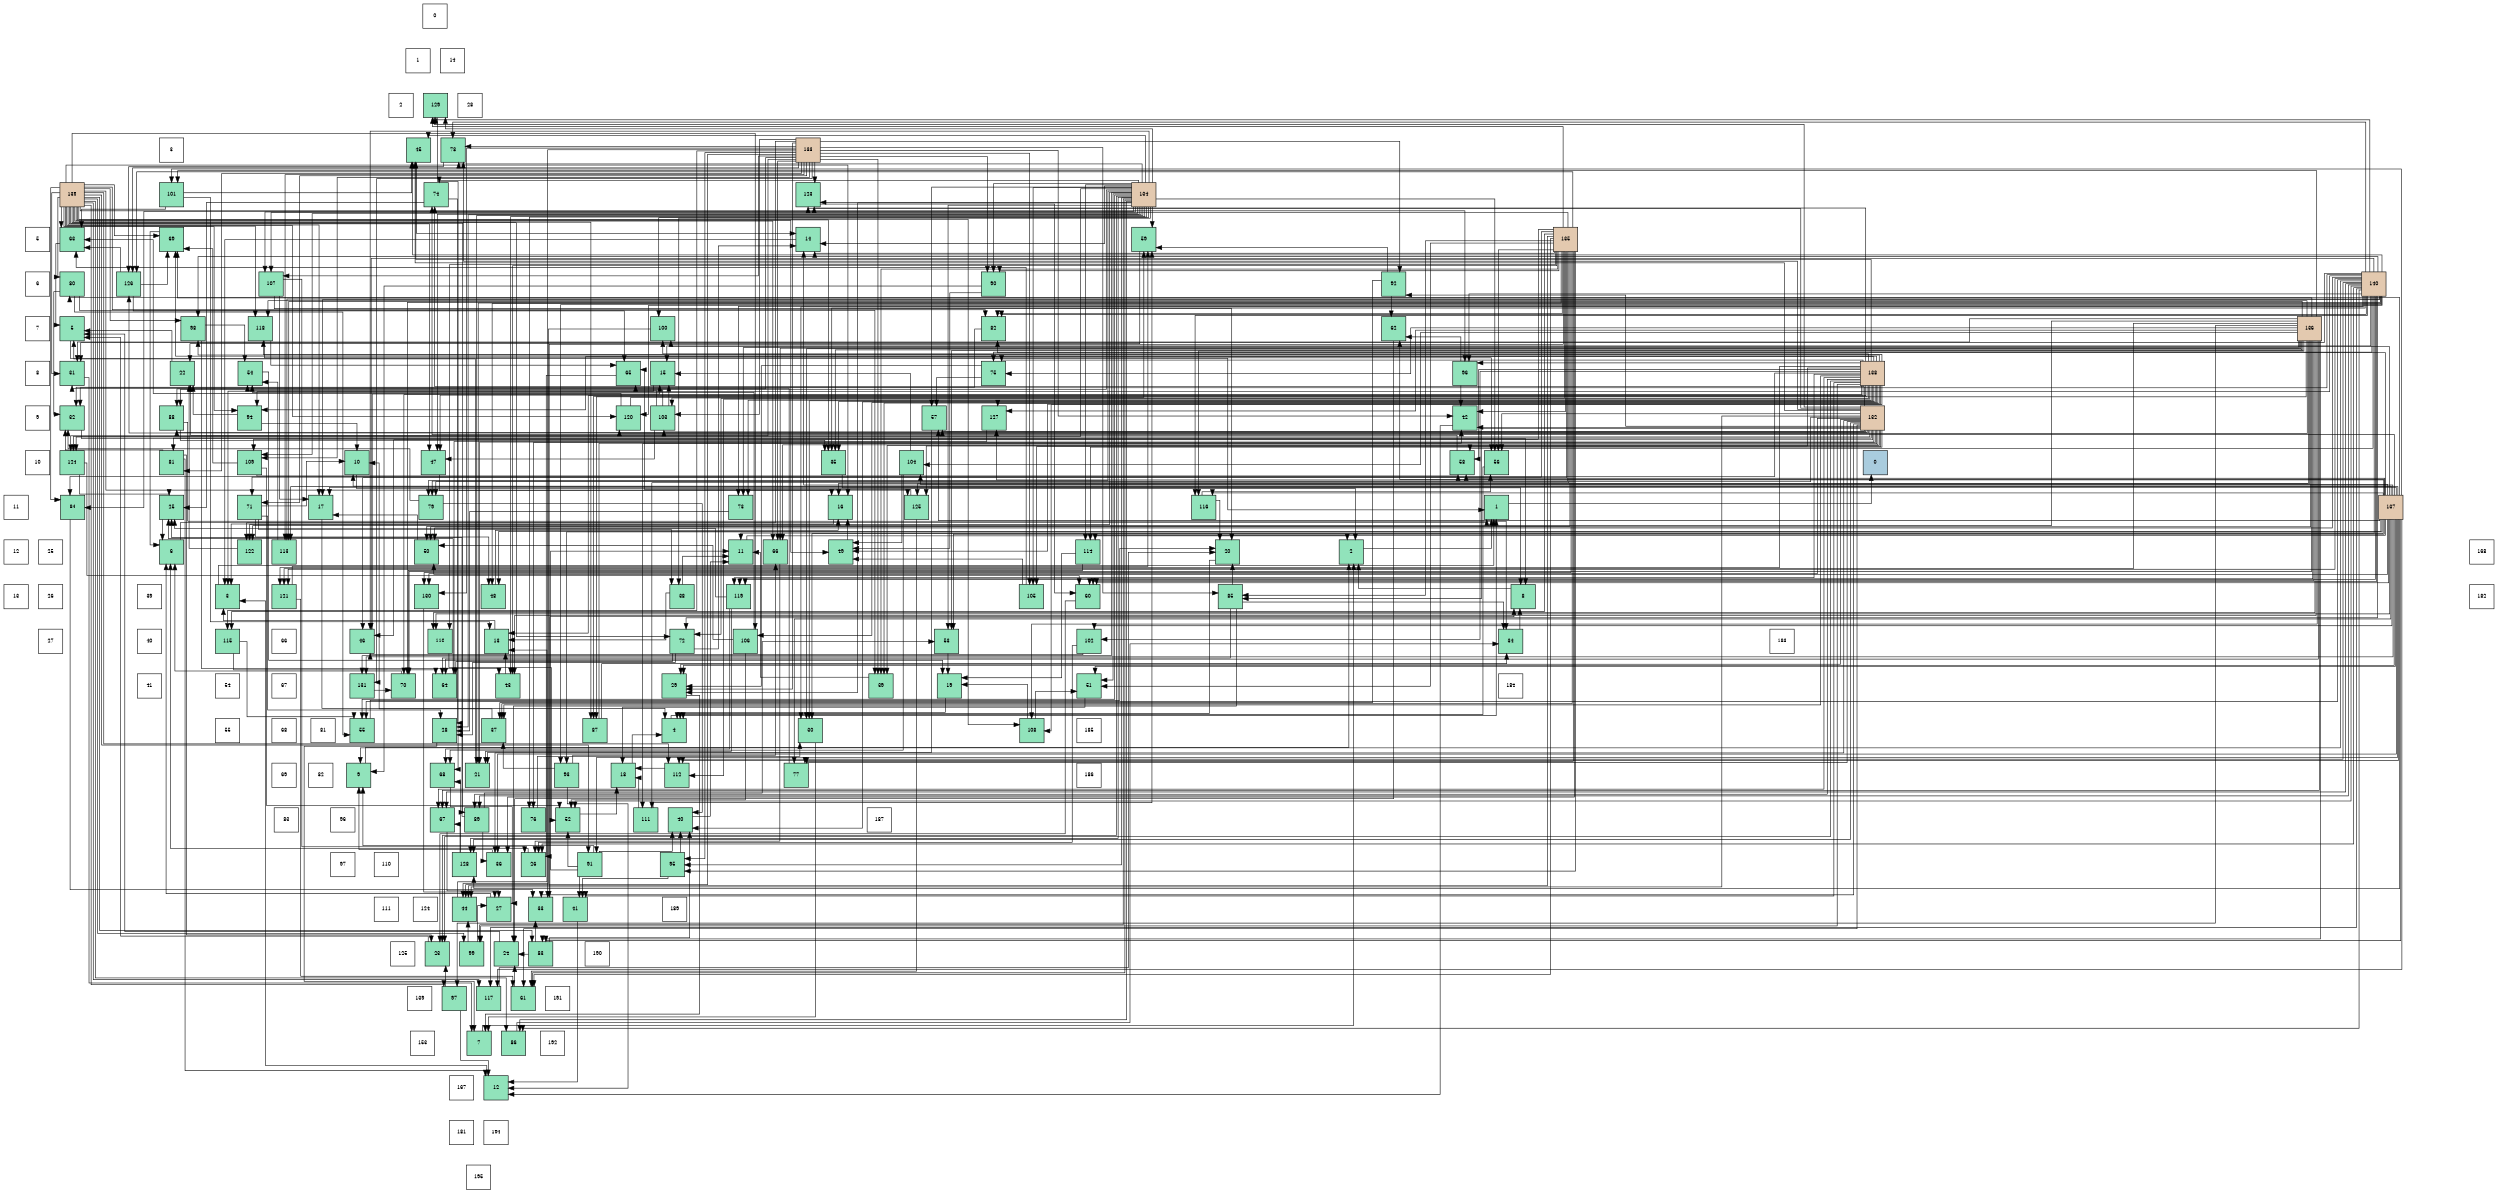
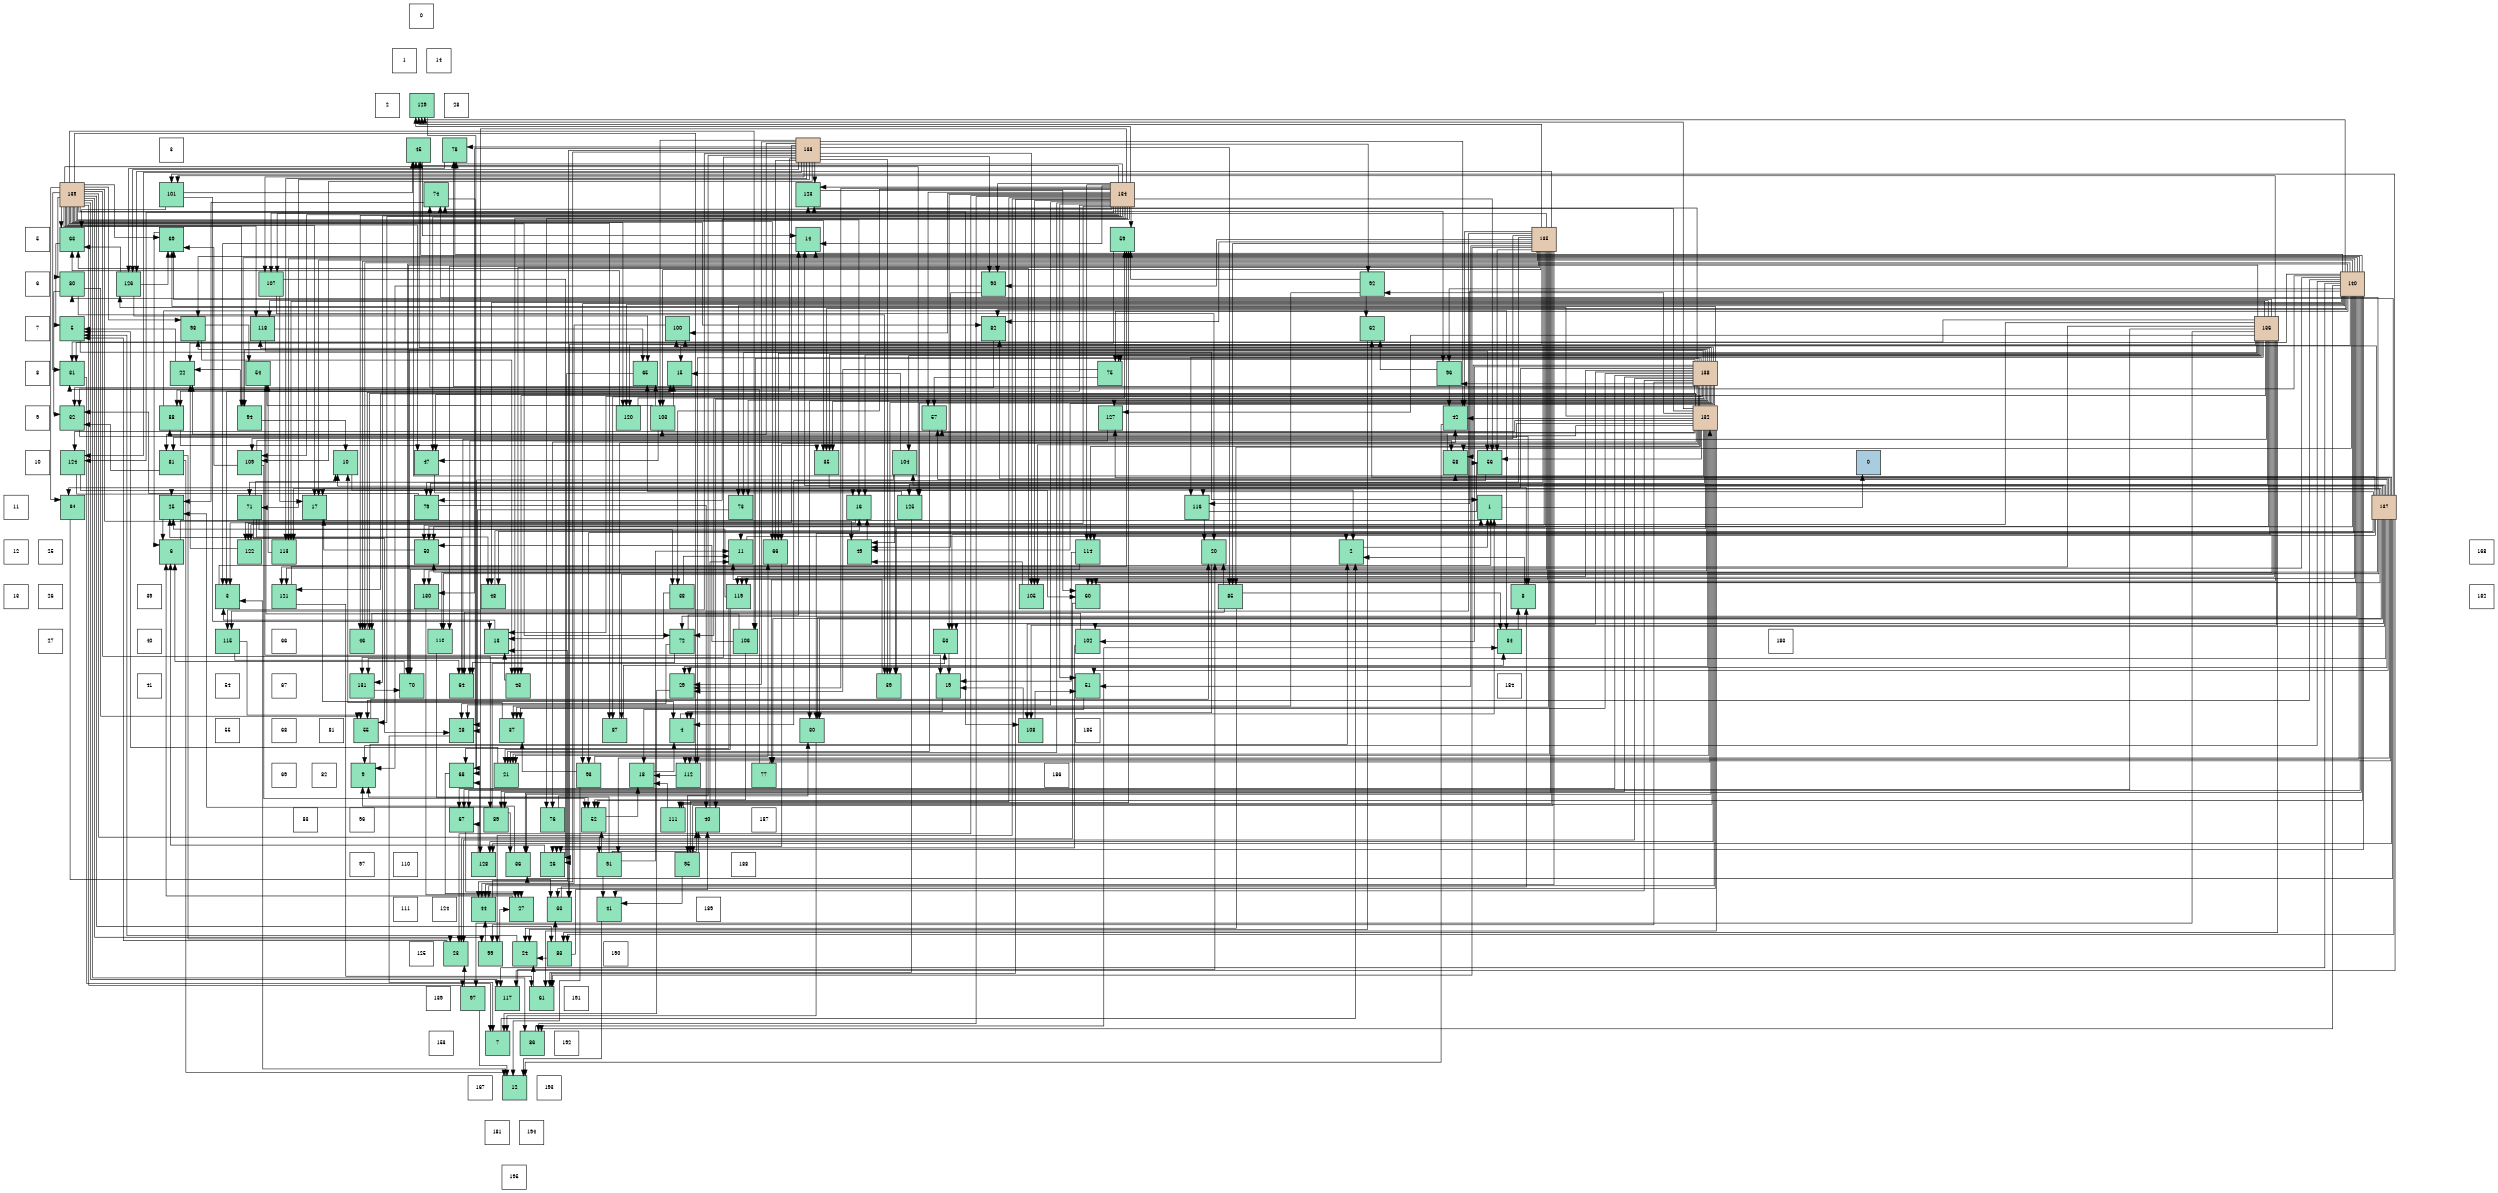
edge "134" -> "84": removed
edge "132" -> "77": reversed
node "188": added
node "193": added
